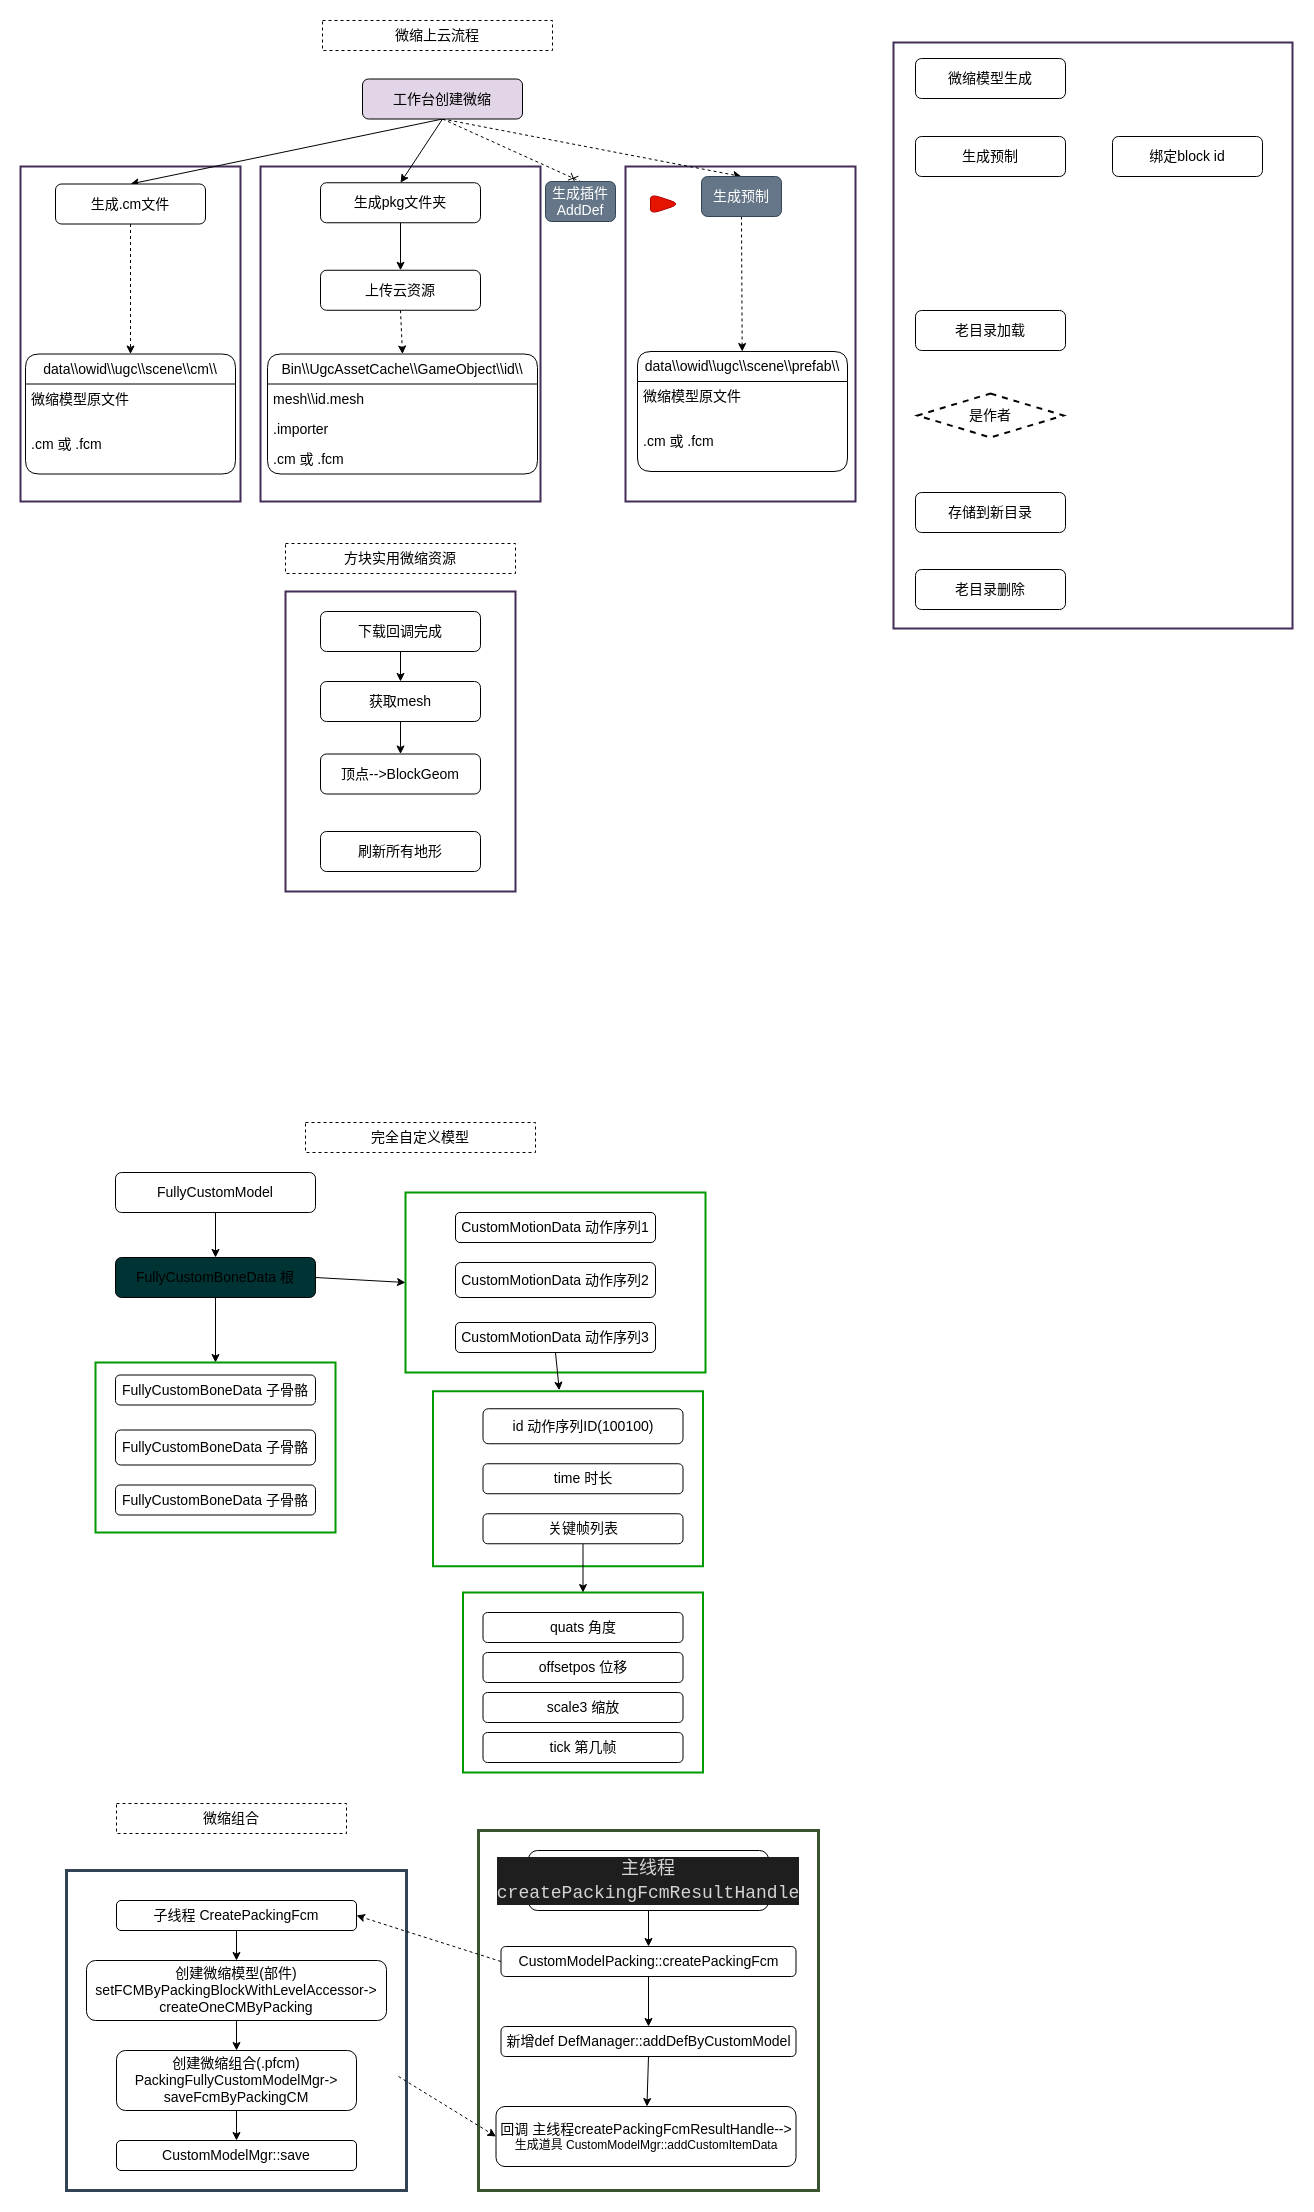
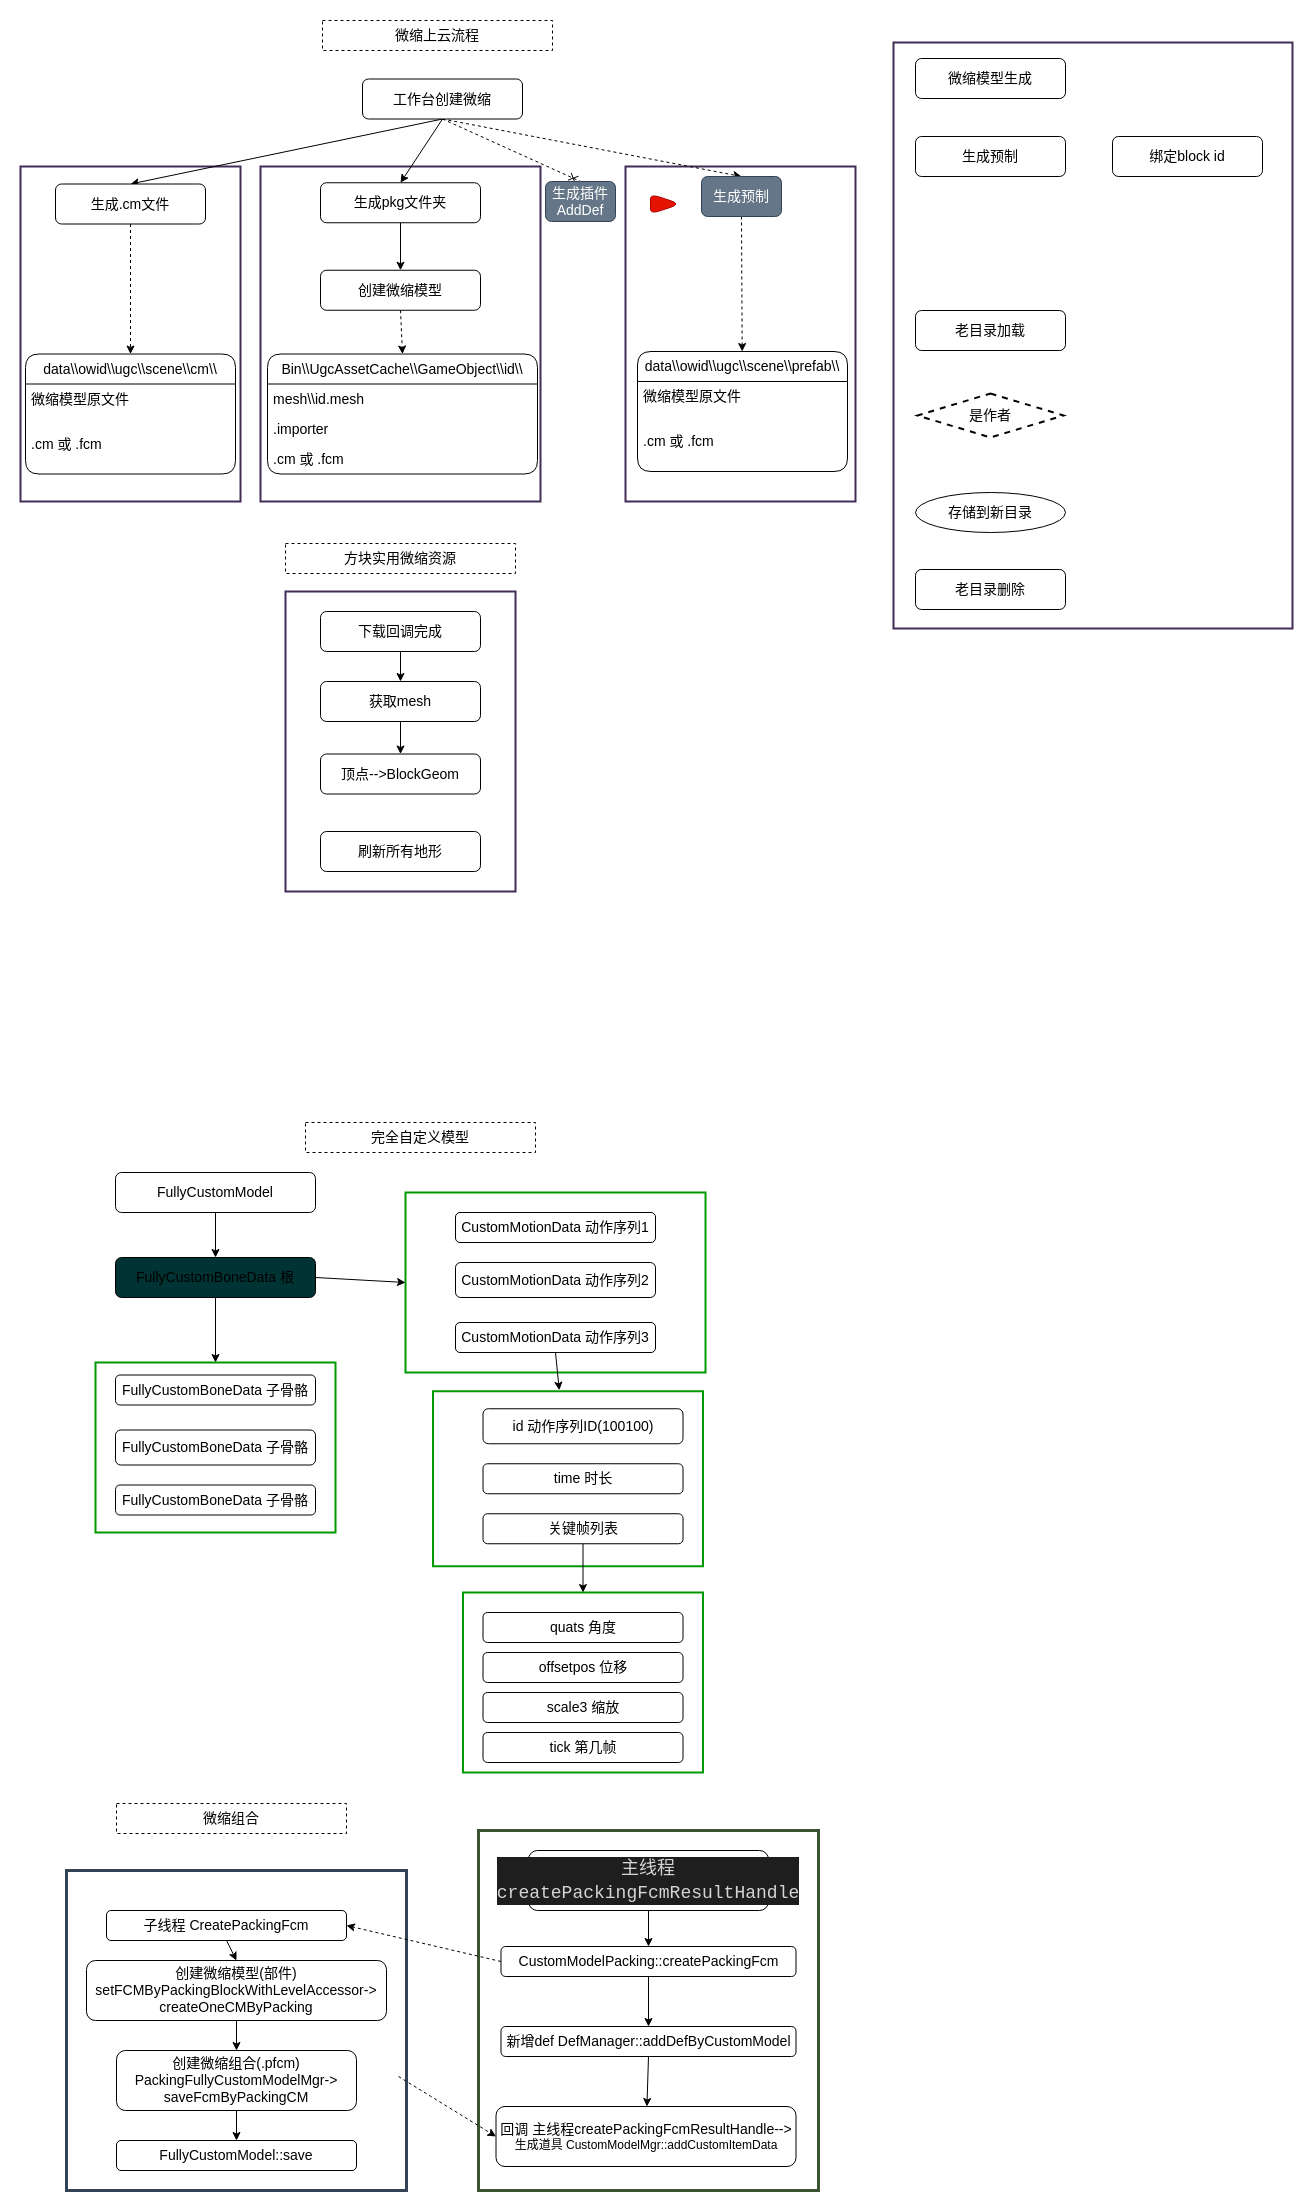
node "工作台创建微缩": fillcolor #e1d5e7 -> #ffffff
node "上传云资源": label "上传云资源" -> "创建微缩模型"
node "存储到新目录": shape rounded rectangle -> ellipse
node "子线程 CreatePackingFcm": moved (237, 1916) -> (227, 1926)
node "CustomModelMgr::save": label "CustomModelMgr::save" -> "FullyCustomModel::save"
